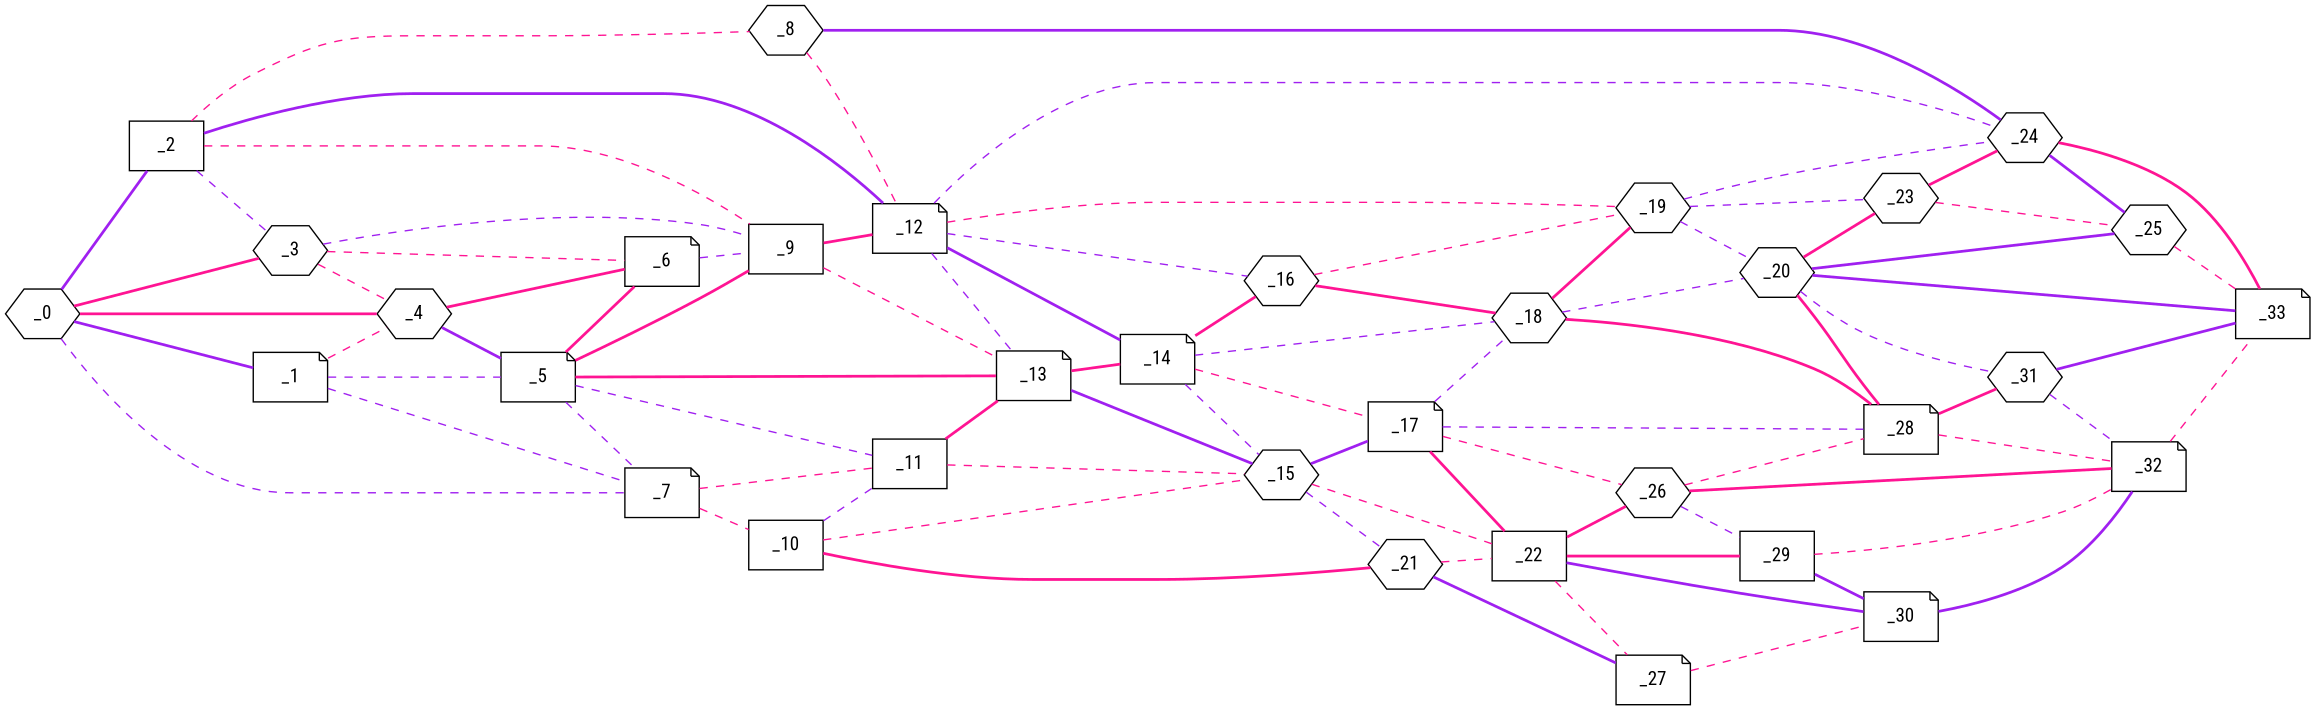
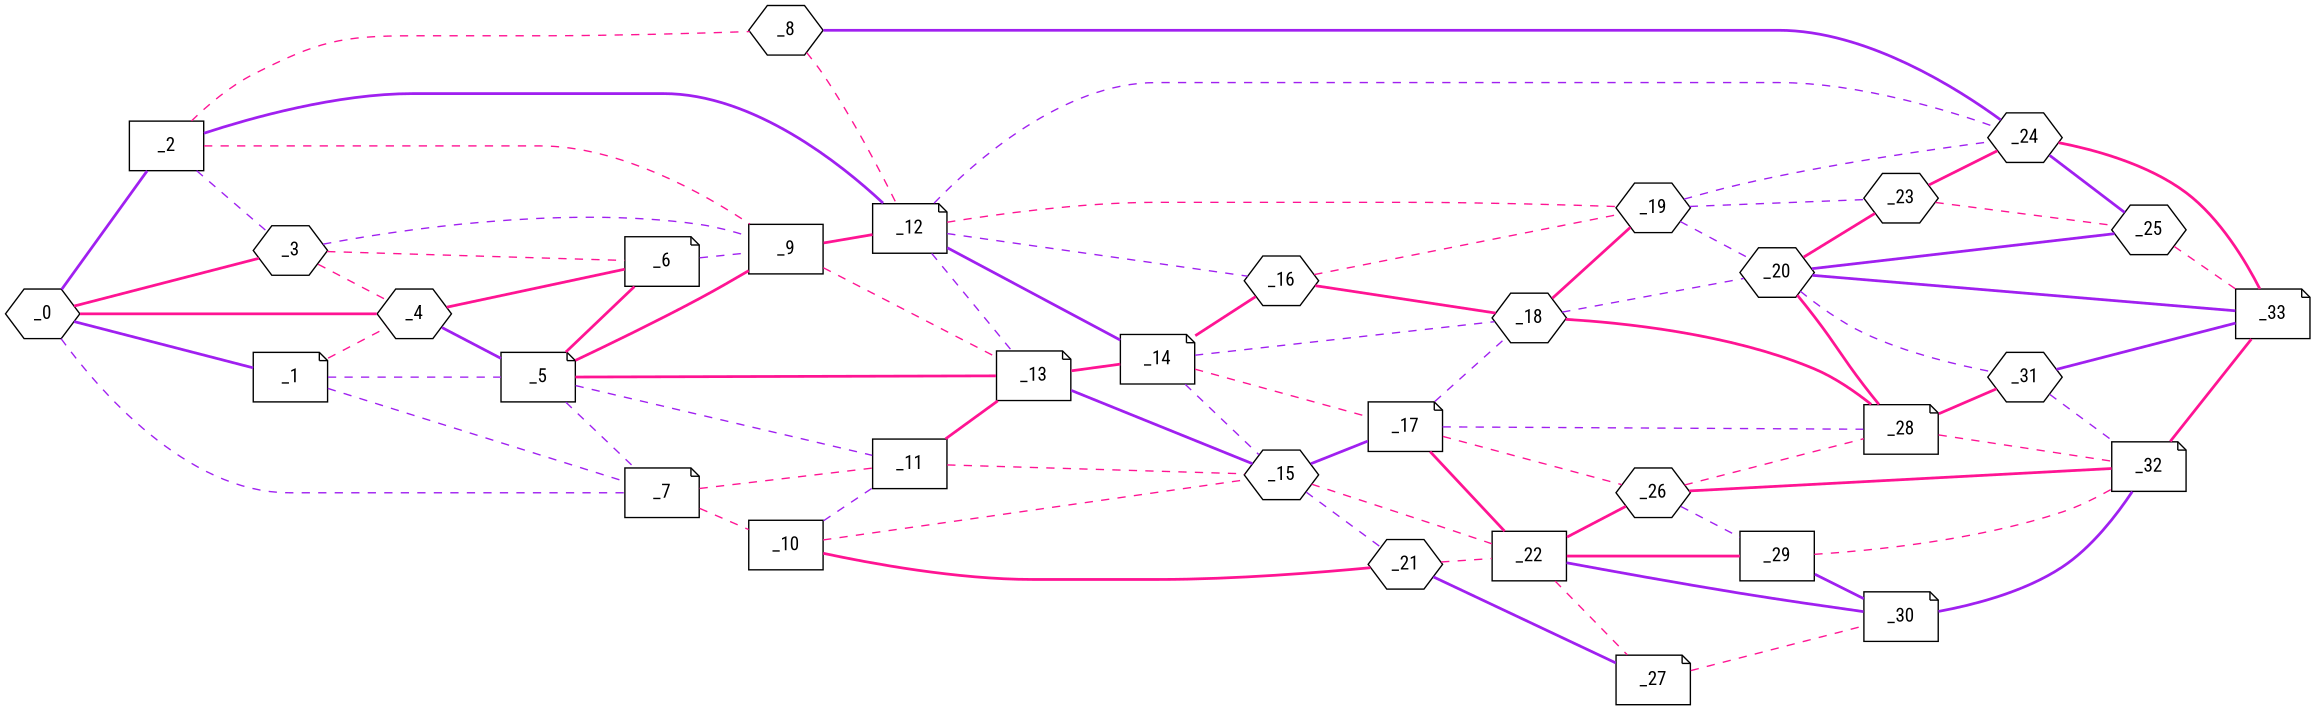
edge "_33" -- "_32": style dashed -> bold
